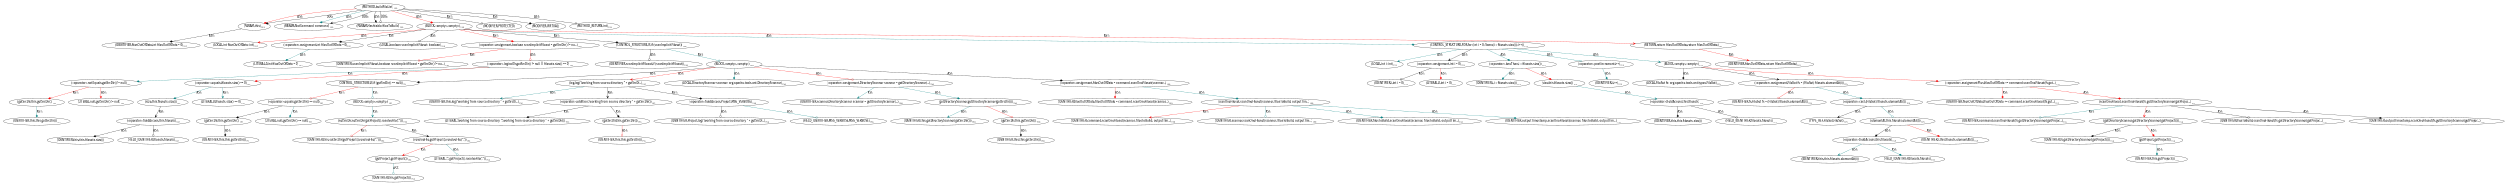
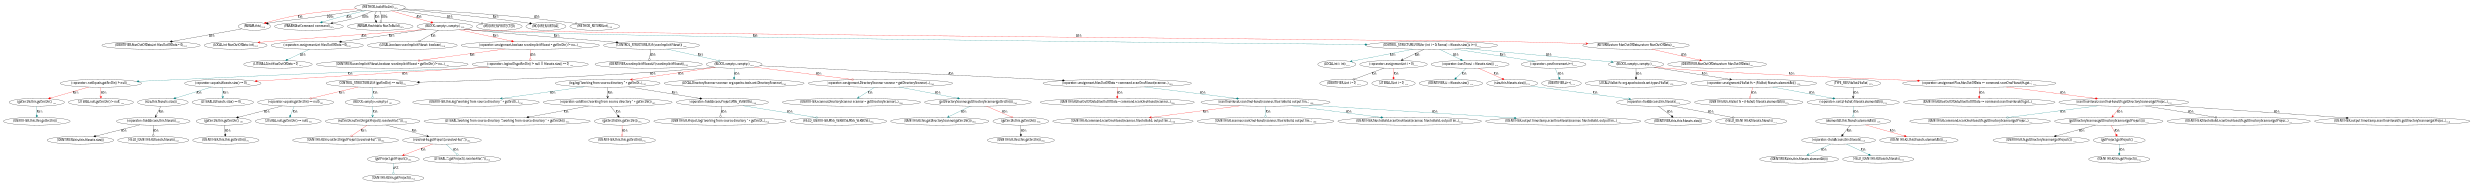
node "(<operator>.notEquals,getSrcDir() != null)": text "137" -> "157"
edge "(<operator>.cast,(FileSet) filesets.elementAt(i))" -> "(TYPE_REF,FileSet,FileSet)": reversed
